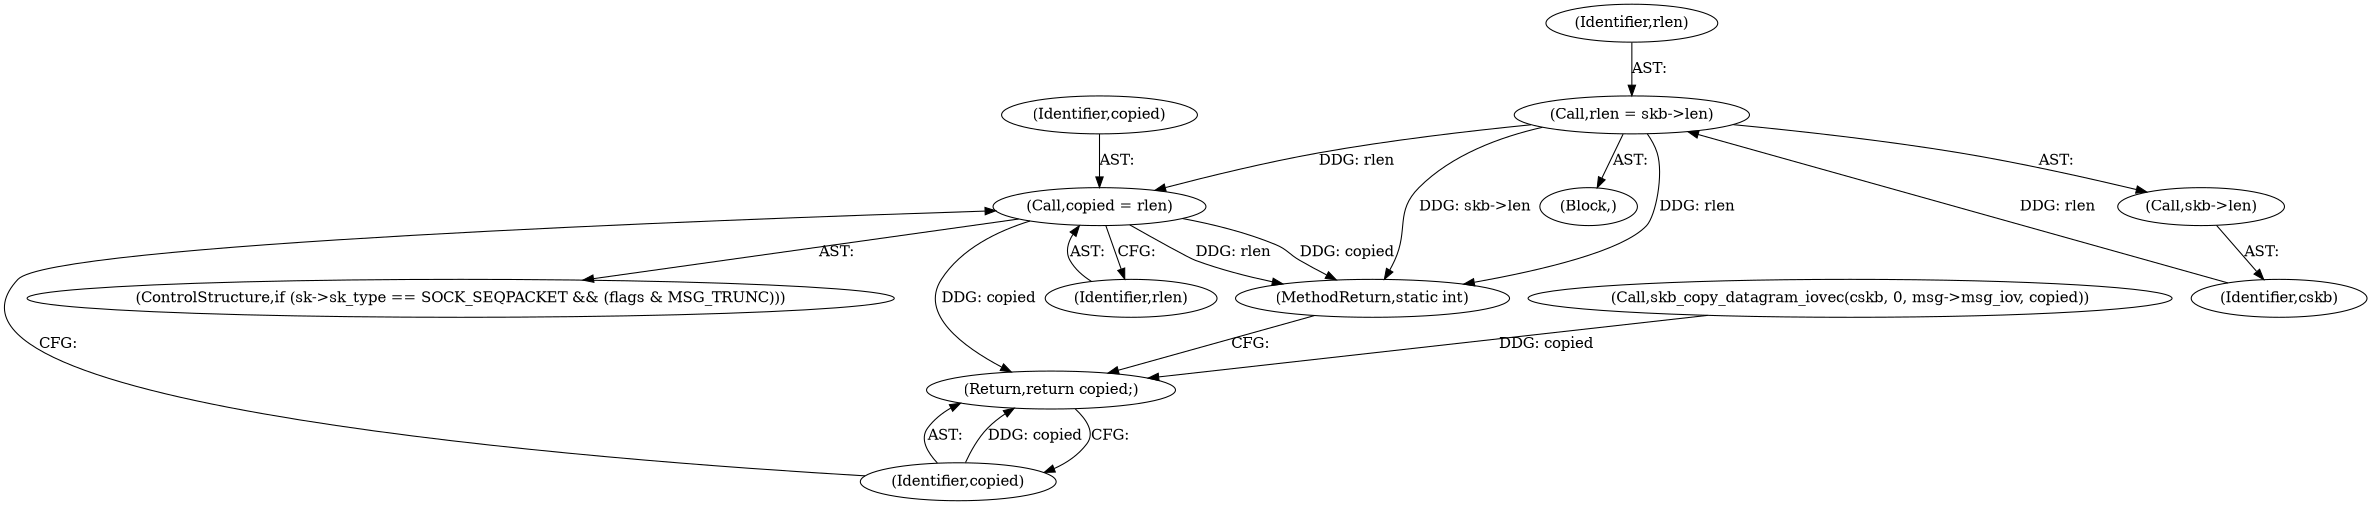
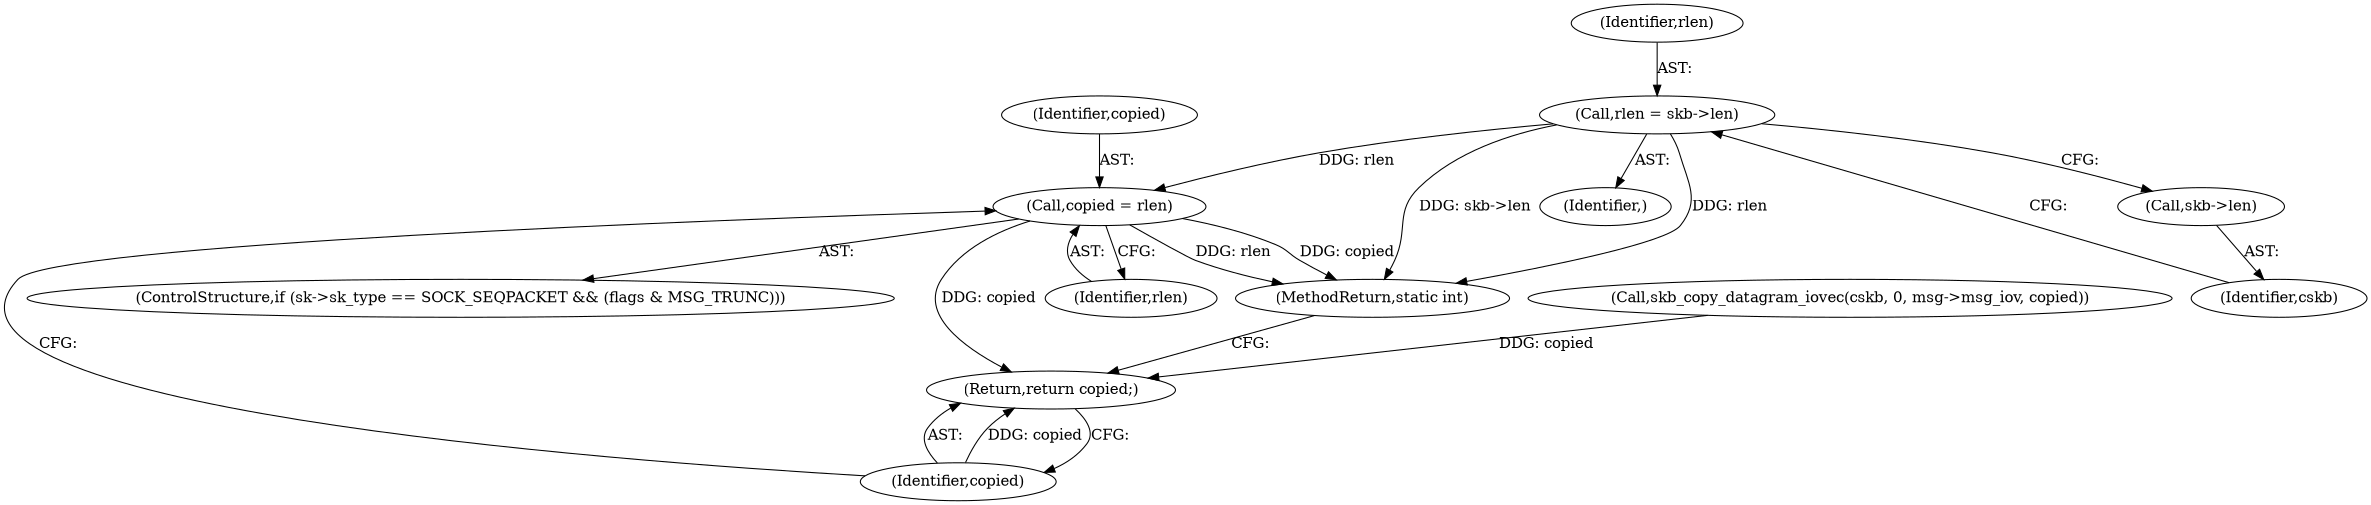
edge "(Call,rlen = skb->len)" -> "(Call,skb->len)": label "AST: " -> "CFG: "
node "(Block,)": label "(Block,)" -> "(Identifier,)"
edge "(Identifier,cskb)" -> "(Call,rlen = skb->len)": label "DDG: rlen" -> "CFG: "
